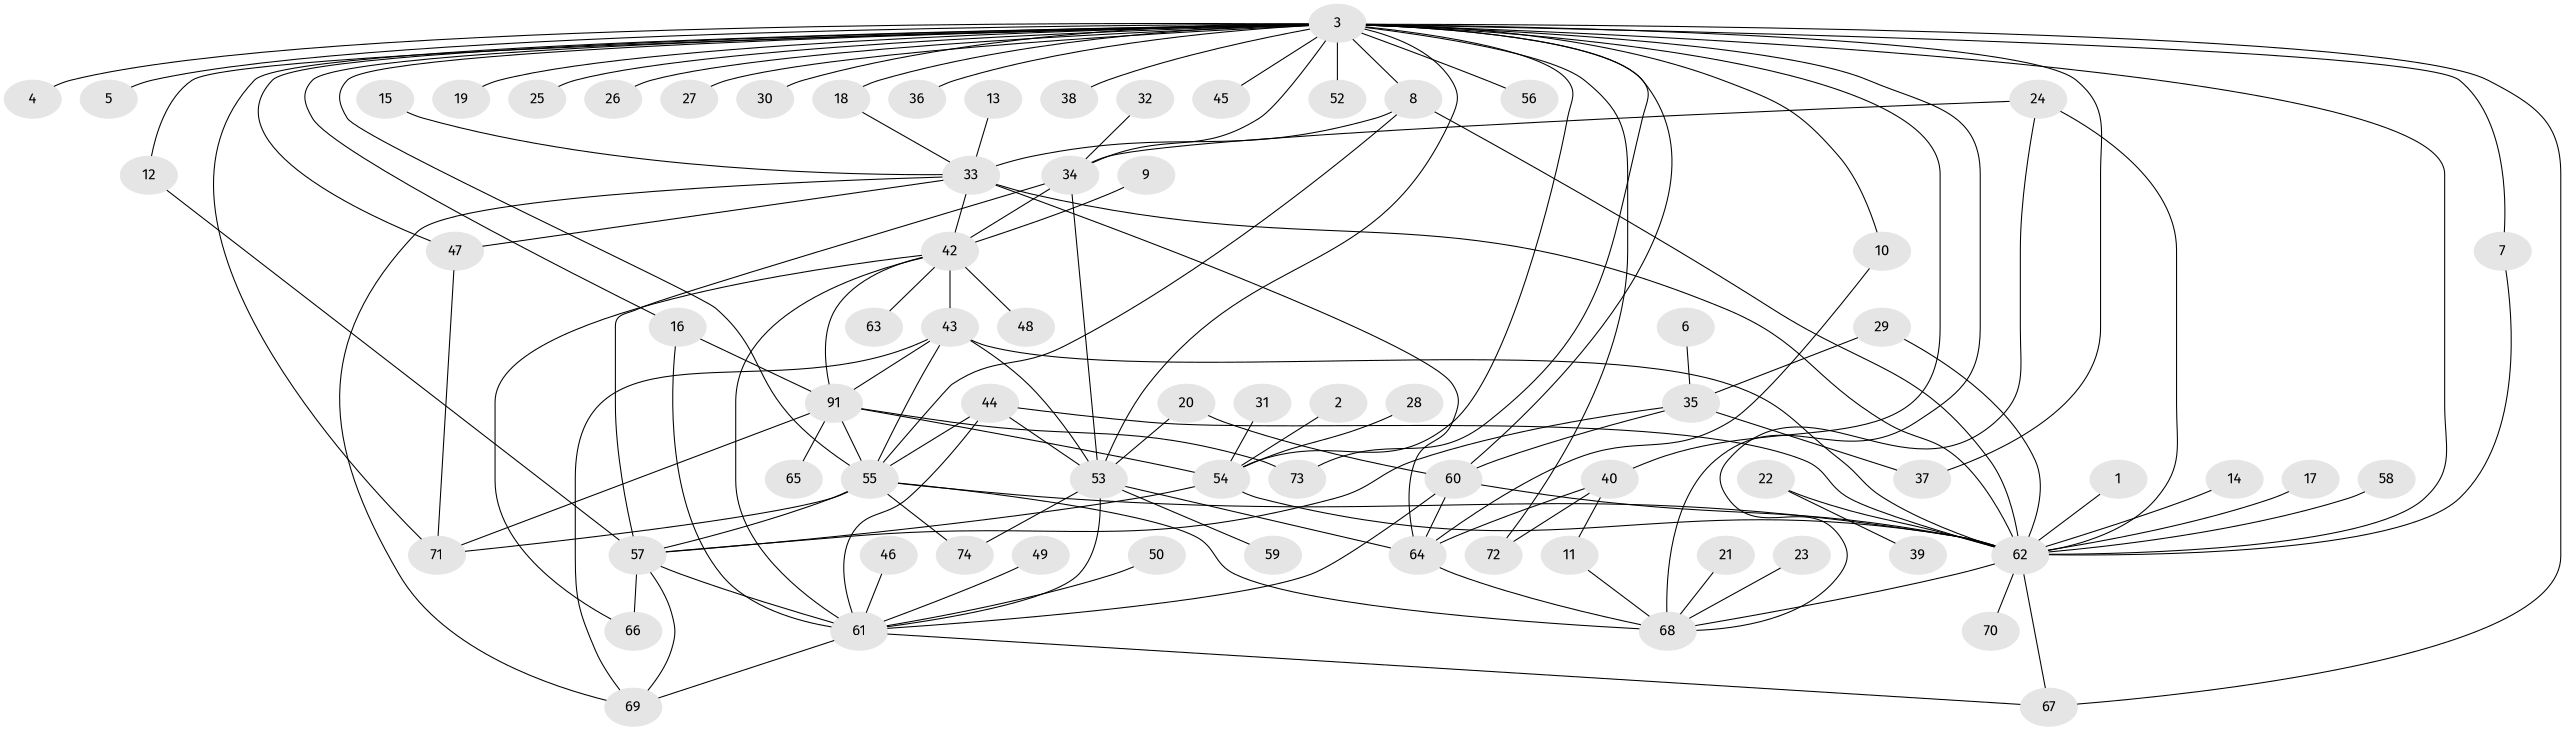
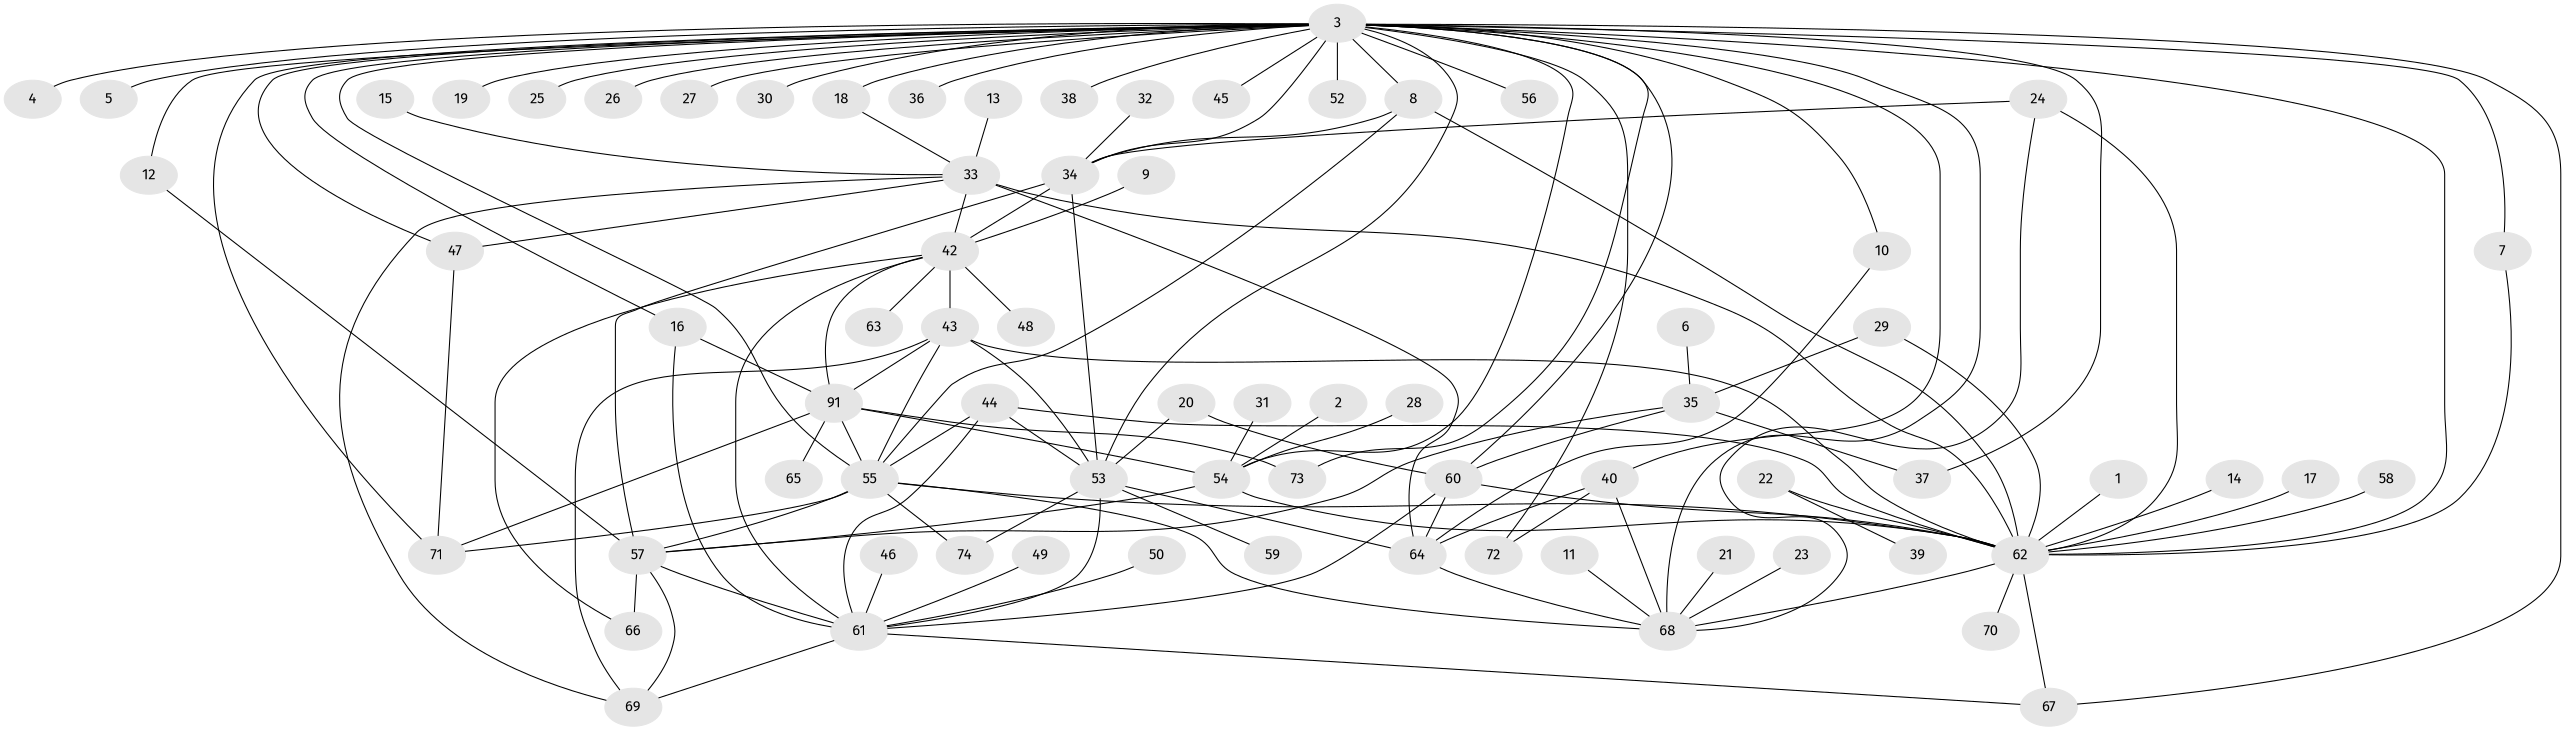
edge "8" -- "33": now "8" -- "34"
edge "40" -- "11": now "40" -- "68"
